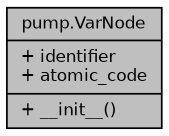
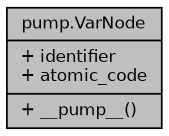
node "pump.VarNode": text "+ __init__()" -> "+ __pump__()"
